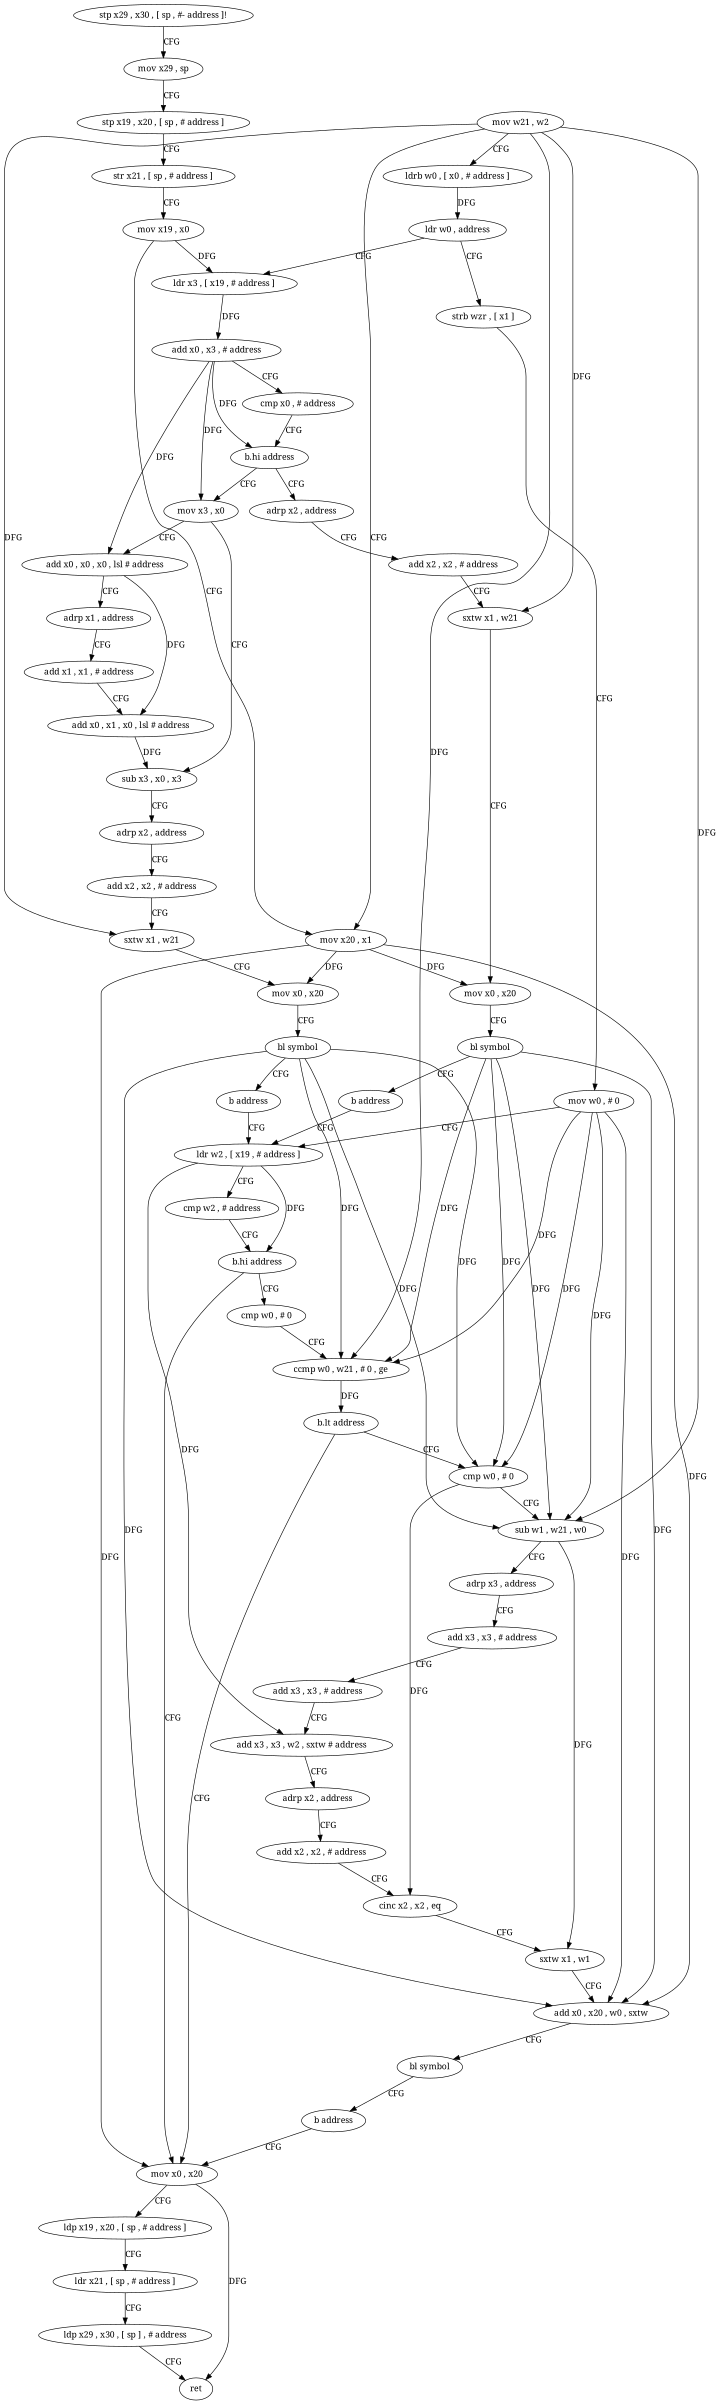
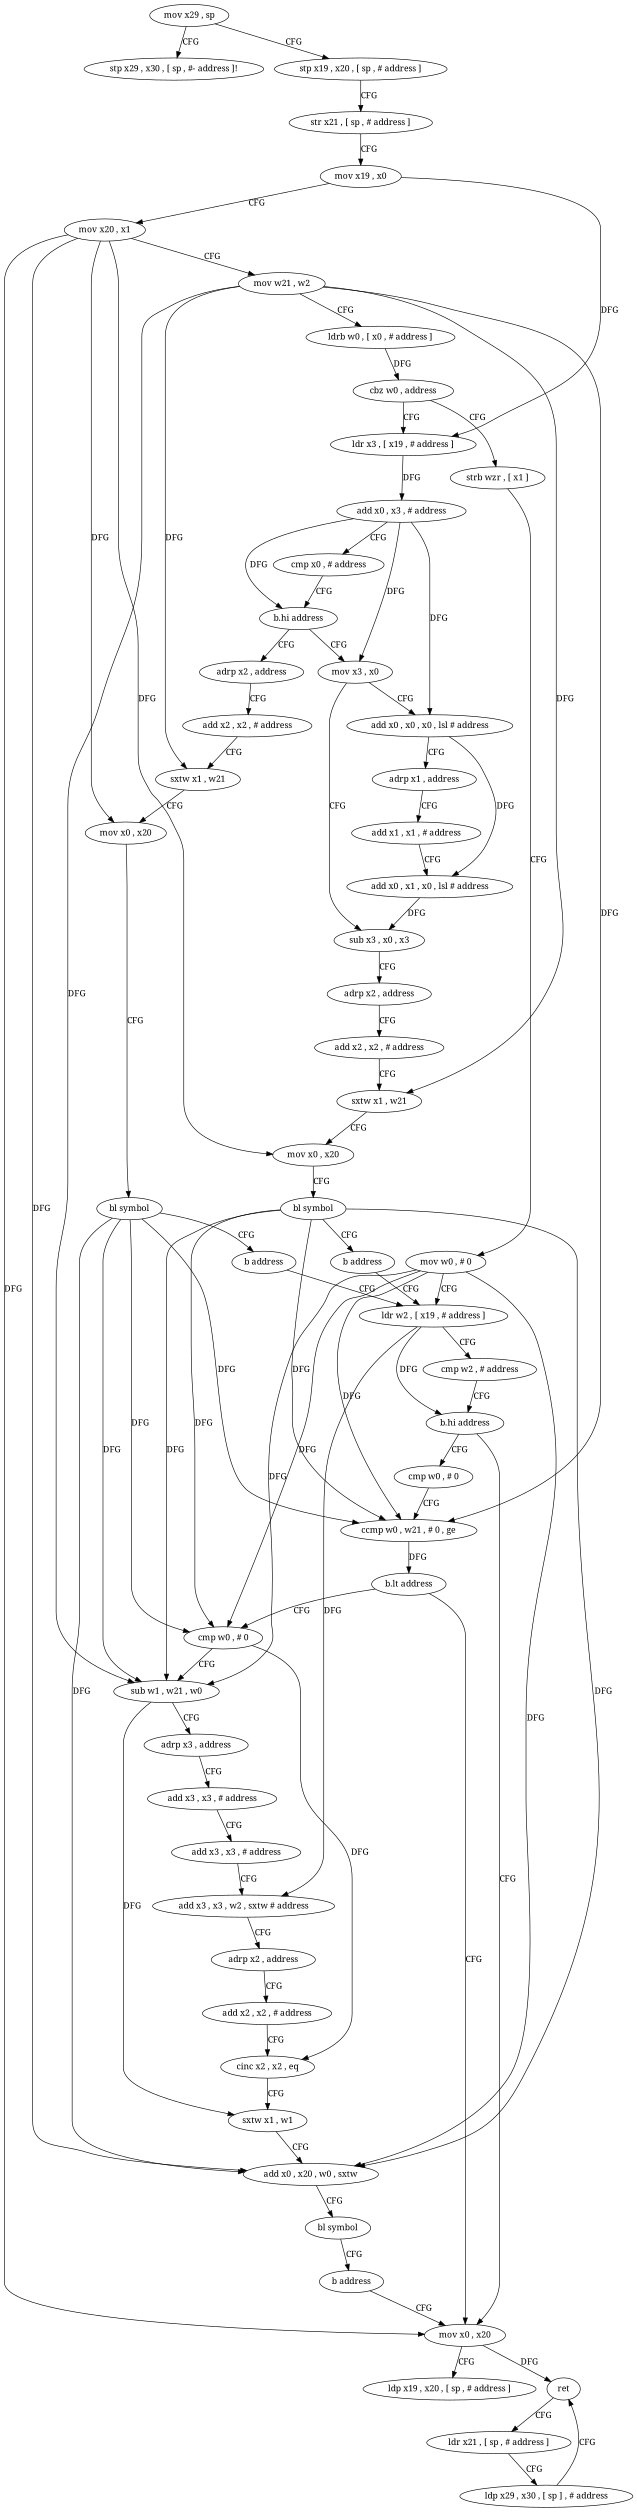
edge "stp x29 , x30 , [ sp , #- address ]!" -> "mov x29 , sp": reversed
node "ldr w0 , address": label "ldr w0 , address" -> "cbz w0 , address"
edge "mov w21 , w2" -> "mov x20 , x1": reversed
edge "ldp x19 , x20 , [ sp , # address ]" -> "ldr x21 , [ sp , # address ]": now "ret" -> "ldr x21 , [ sp , # address ]"
